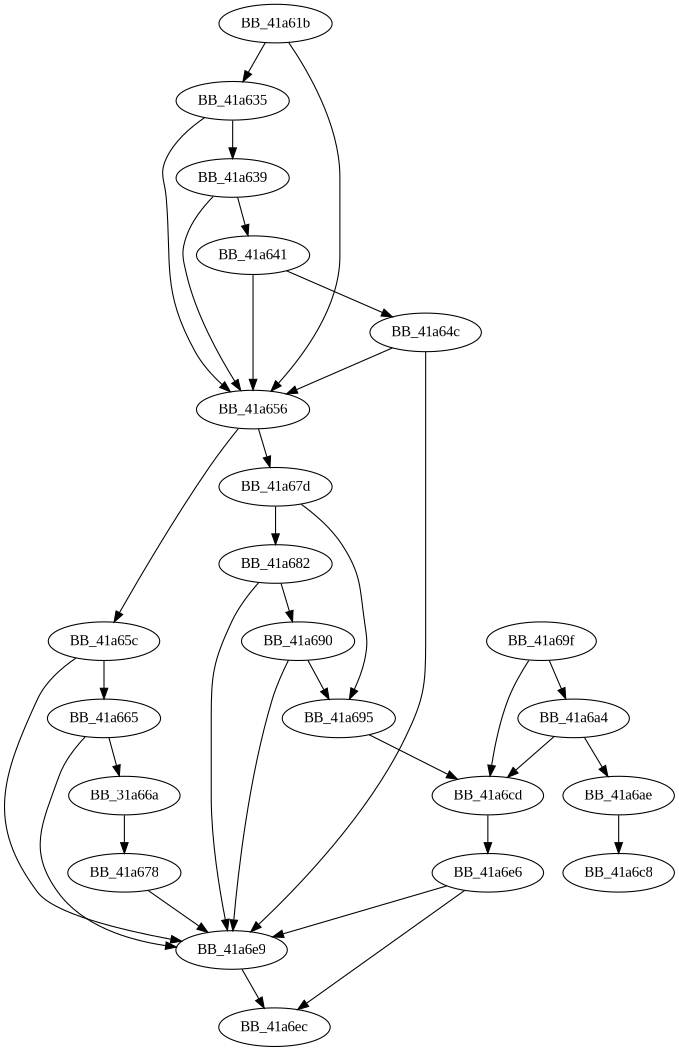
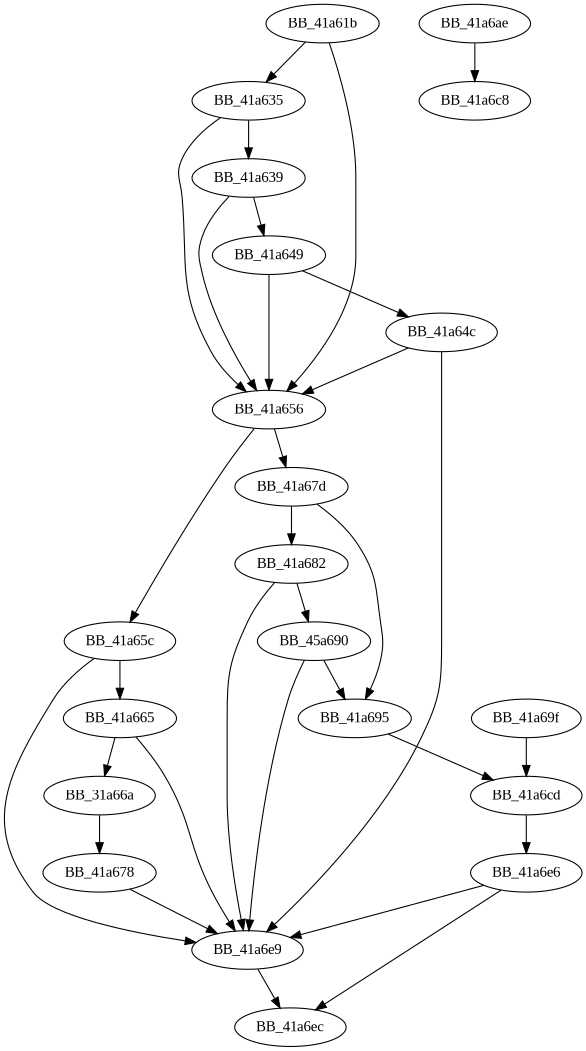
node "BB_41a641": label "BB_41a641" -> "BB_41a649"
node "BB_41a690": label "BB_41a690" -> "BB_45a690"
node "BB_41a6a4": removed
